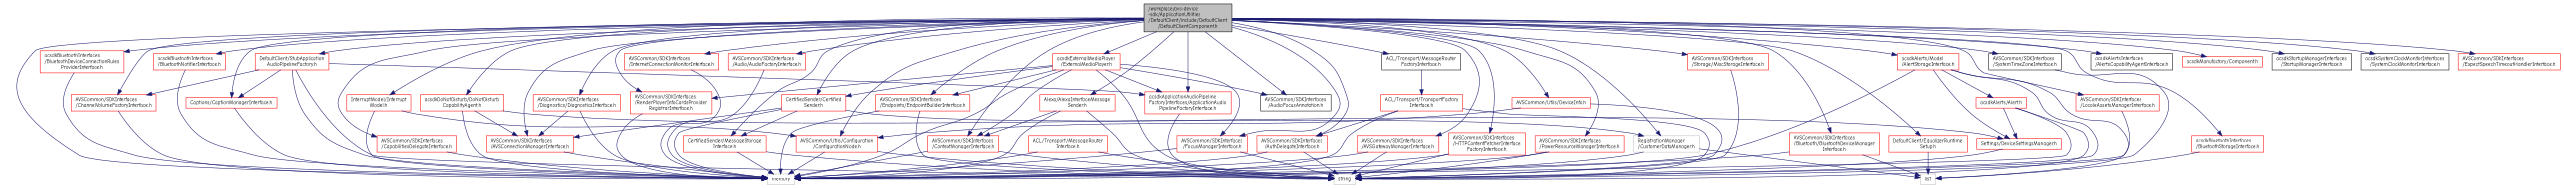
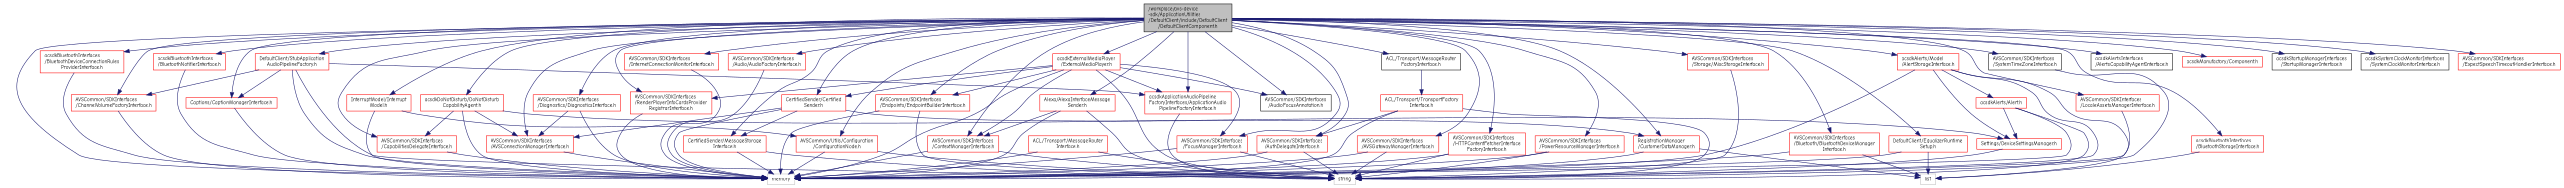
node "AVSCommon/Utils/DeviceInfo.h": removed
edge "acsdkDoNotDisturb/DoNotDisturb CapabilityAgent.h" -> "AVSCommon/SDKInterfaces /CapabilitiesDelegateInterface.h": added
node "RegistrationManager /CustomerDataManager.h": color grey75 -> red
edge "DefaultClient/EqualizerRuntime Setup.h" -> "memory": added
